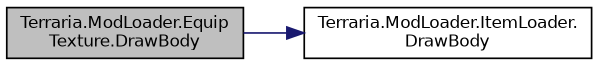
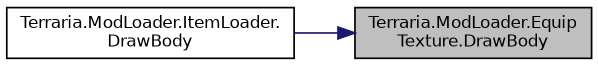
edge "Terraria.ModLoader.Equip Texture.DrawBody" -> "Terraria.ModLoader.ItemLoader. DrawBody": reversed
